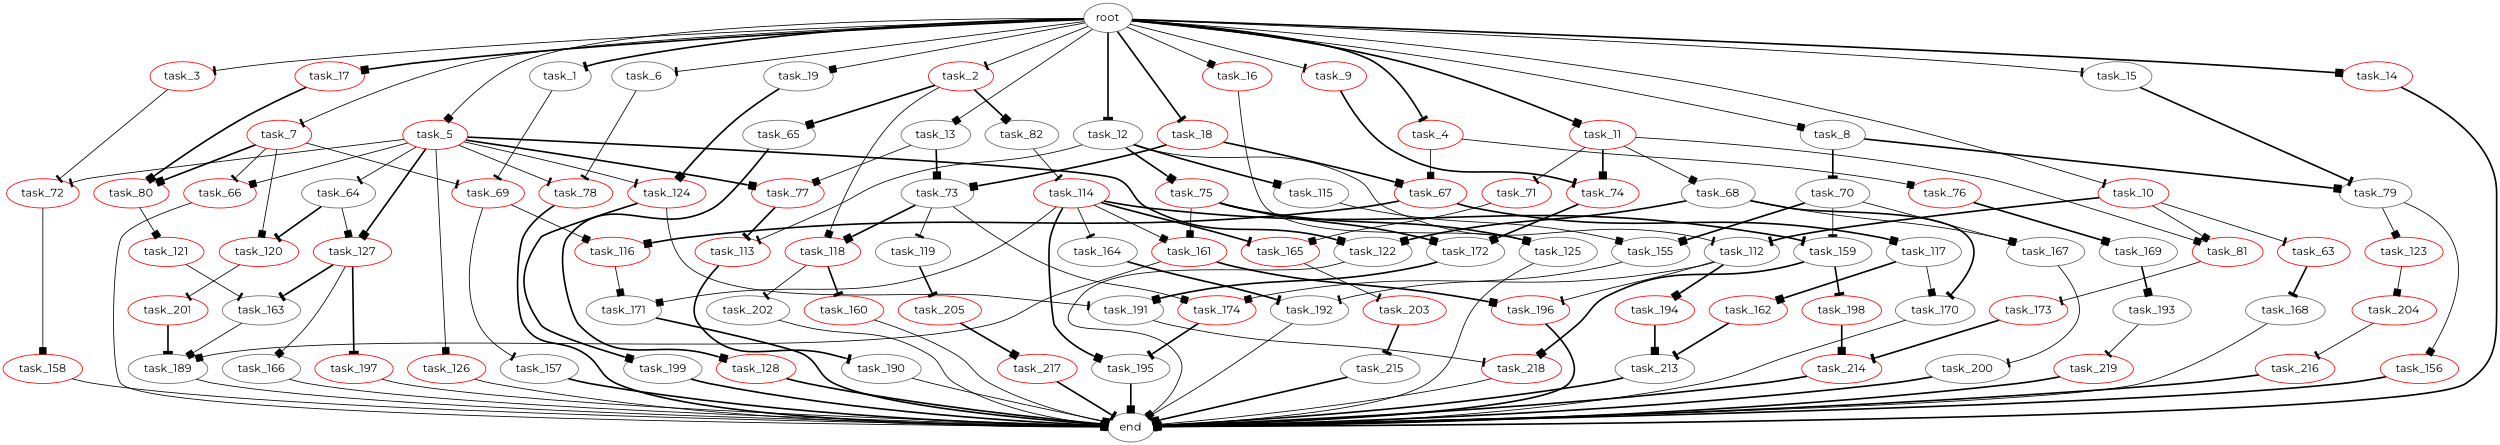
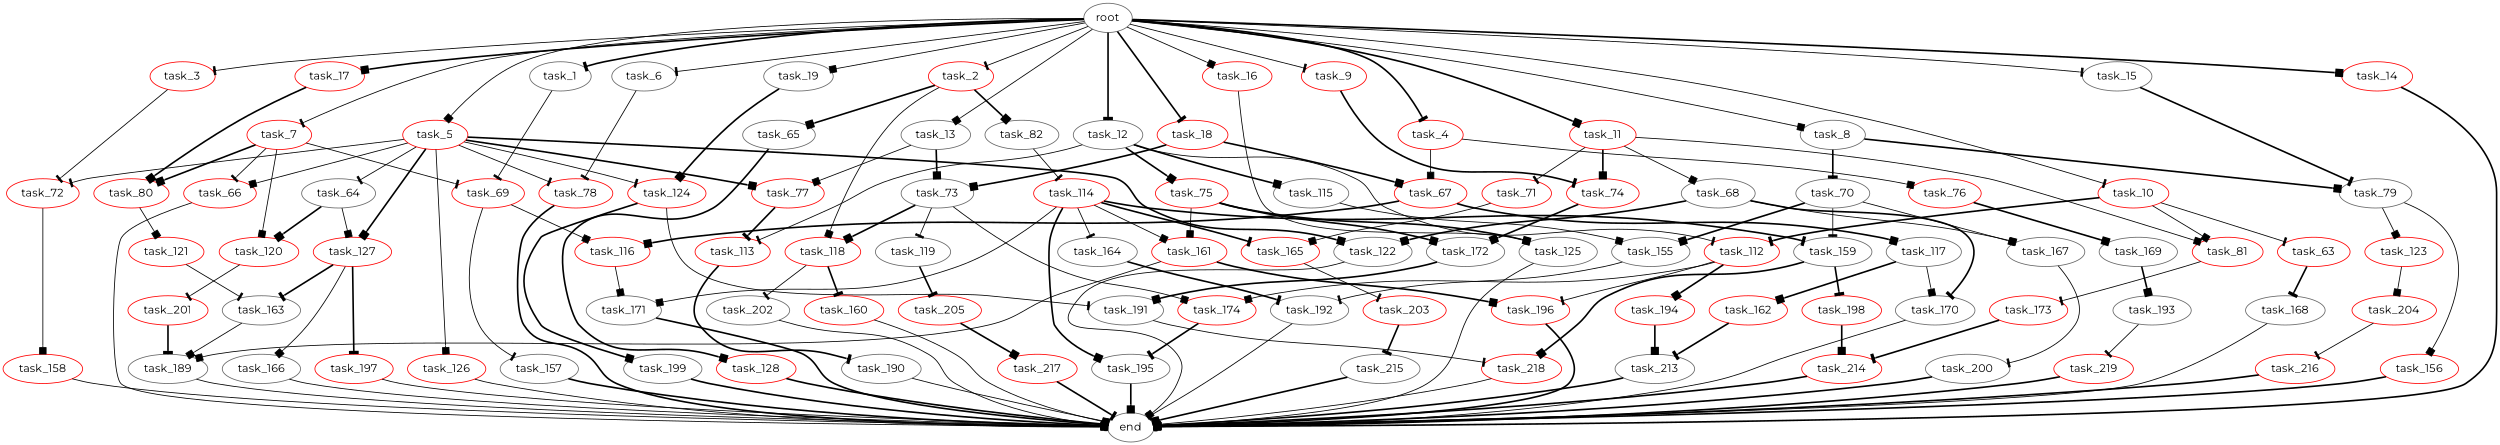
edge "task_64" -> "task_120": arrowhead tee -> box
node "task_112": color gray40 -> red
